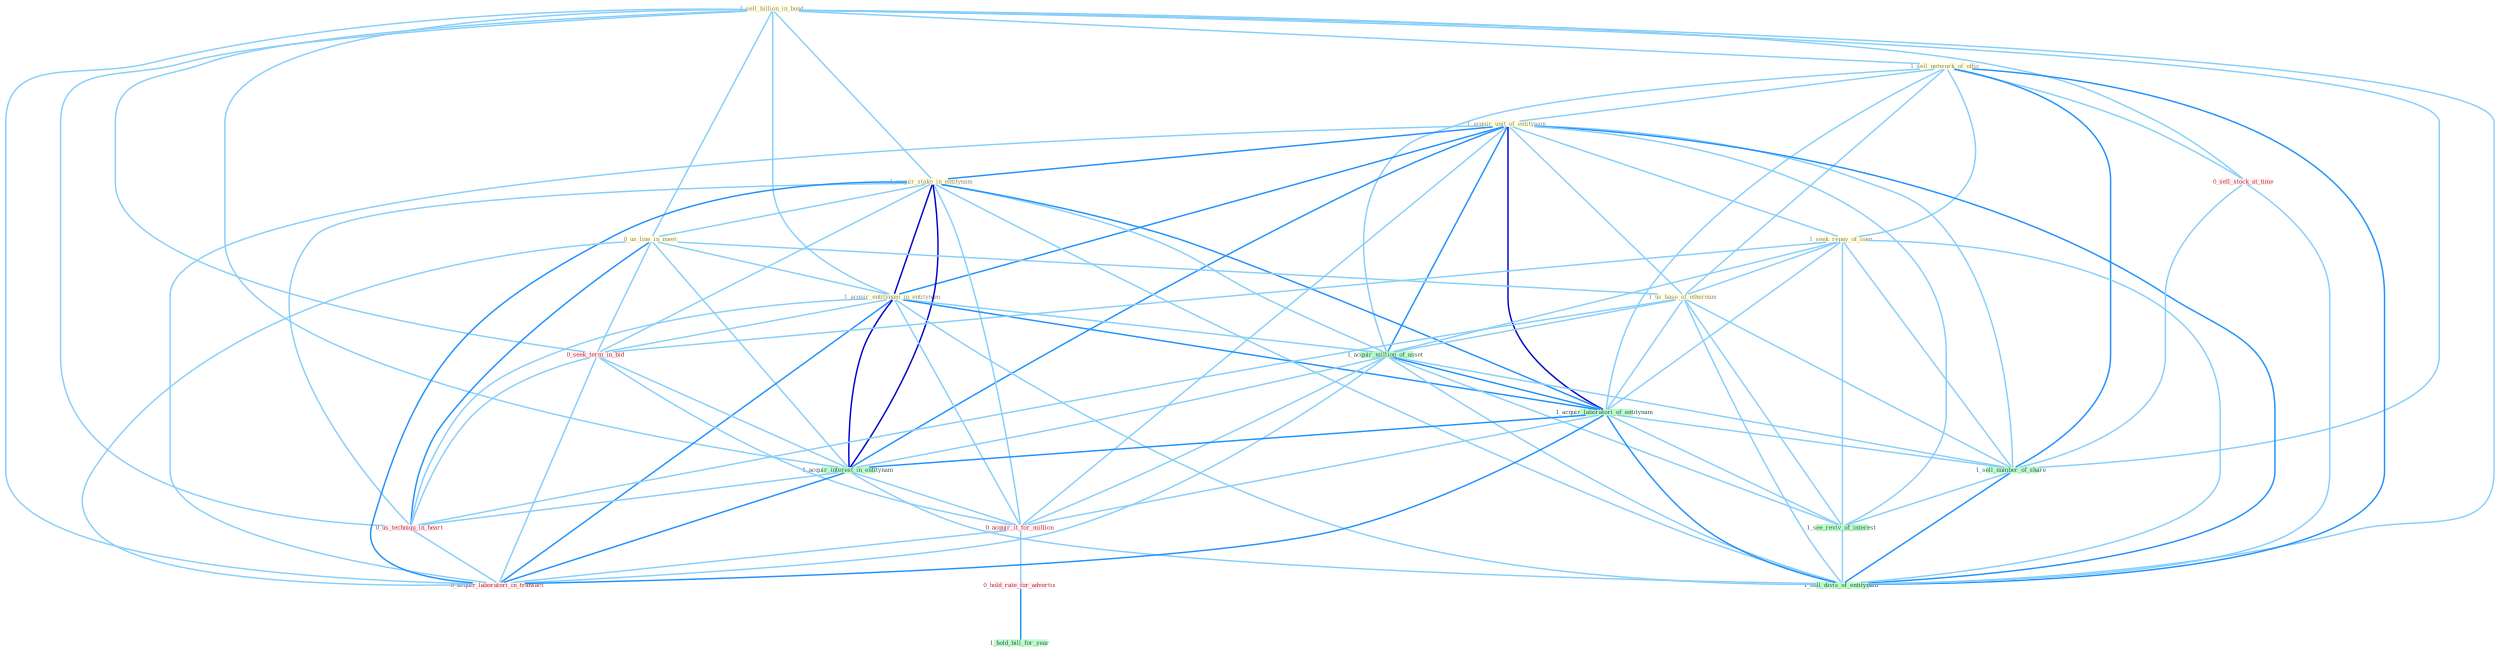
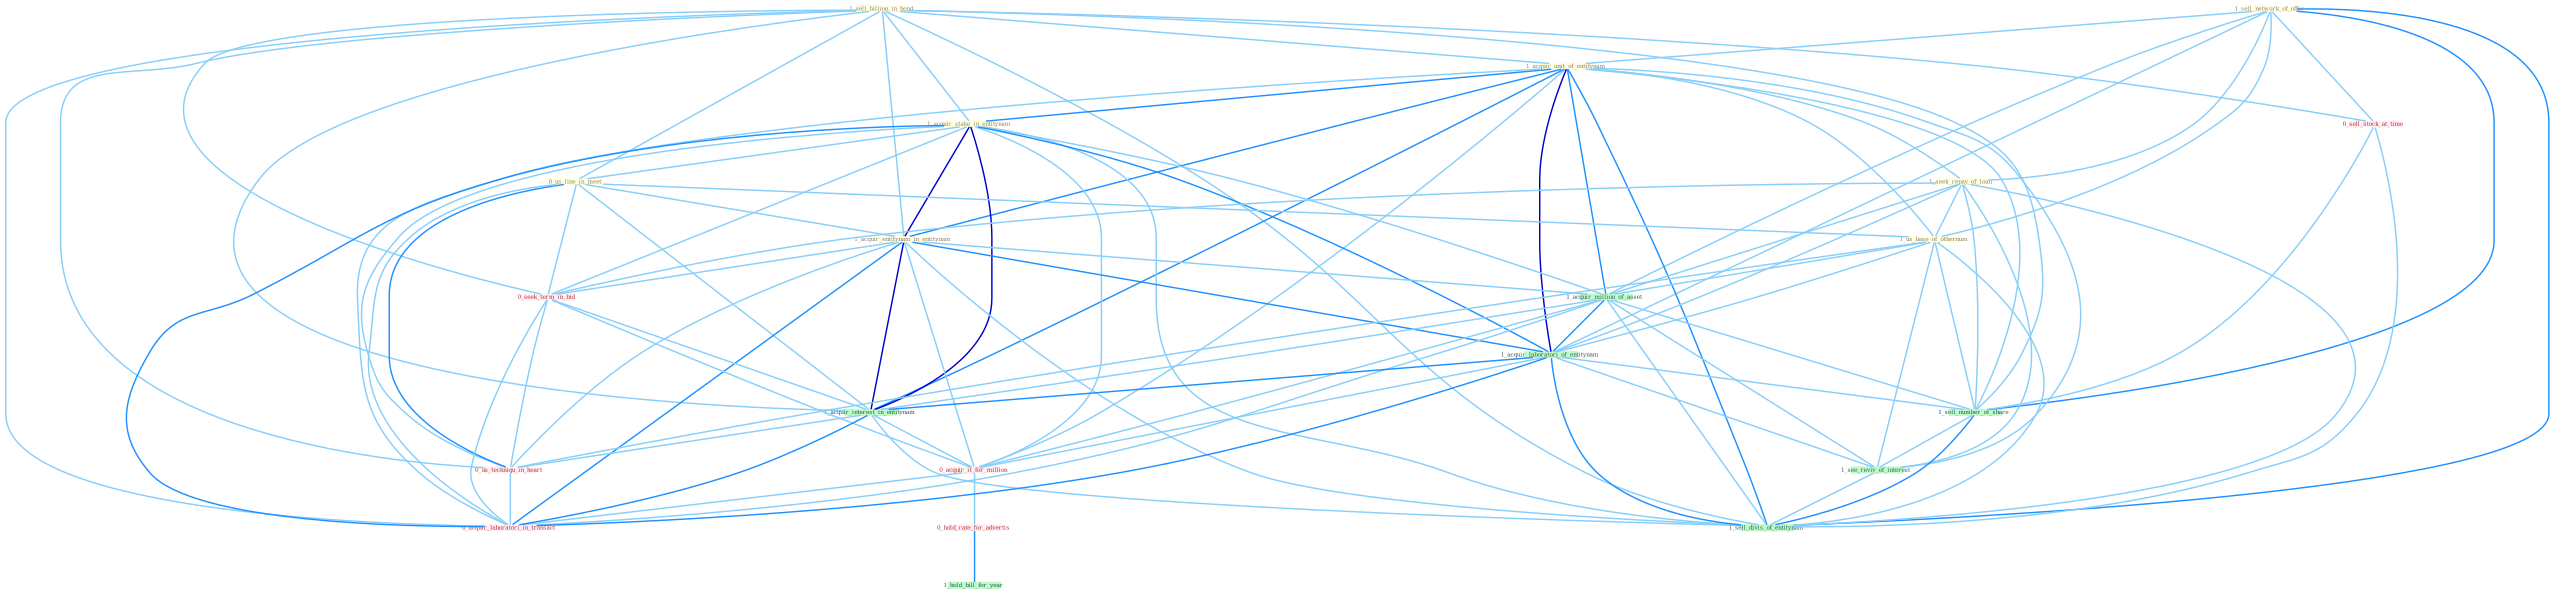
edge "1_sell_billion_in_bond" -- "1_sell_network_of_offic": now "1_sell_billion_in_bond" -- "1_acquir_unit_of_entitynam"
